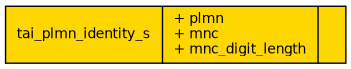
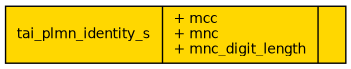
node "tai_plmn_identity_s": text "+ plmn" -> "+ mcc"
